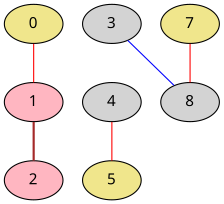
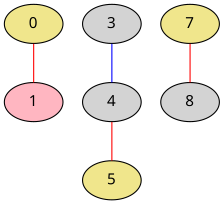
edge "3" -- "8": now "3" -- "4"
node "2": removed
